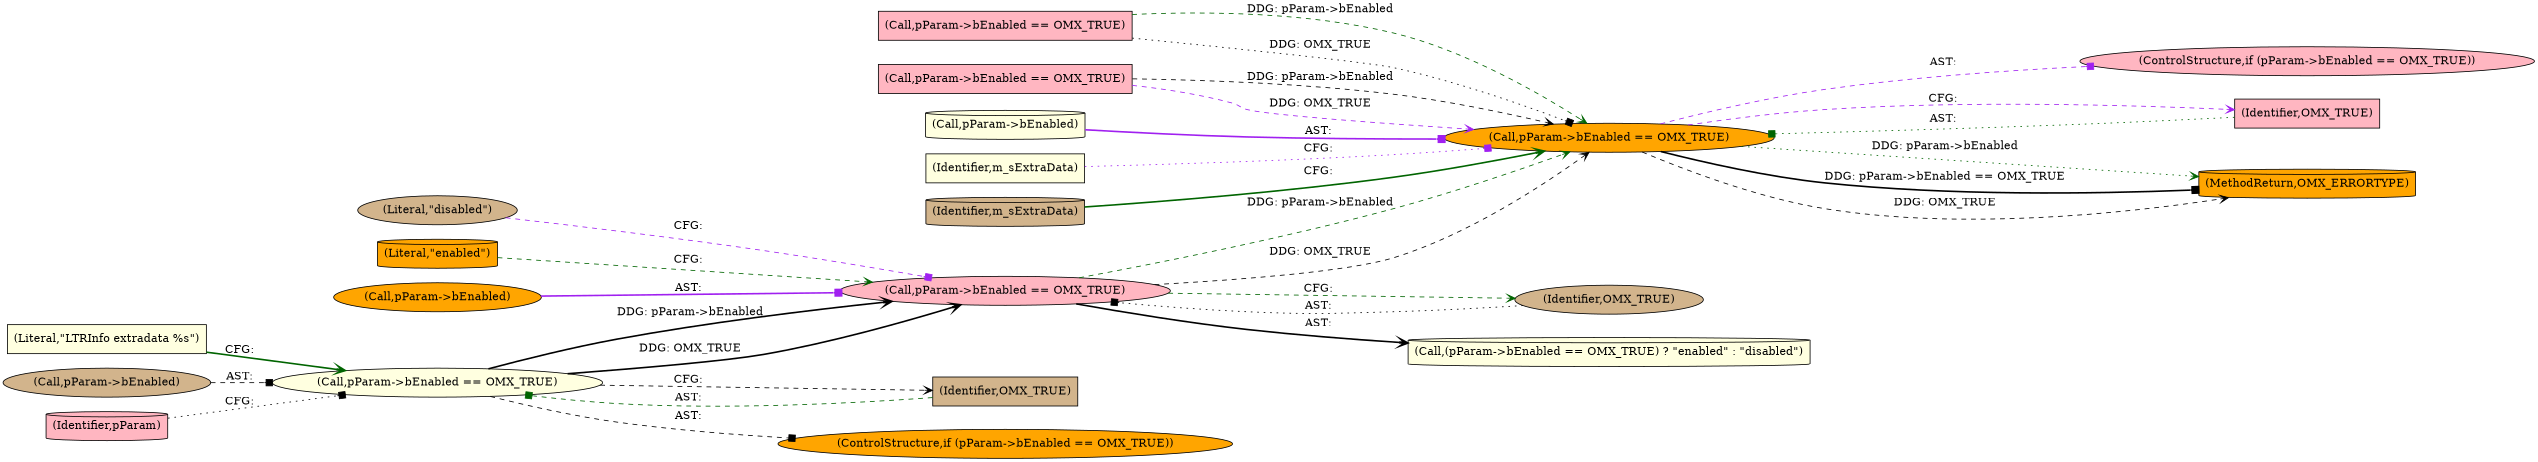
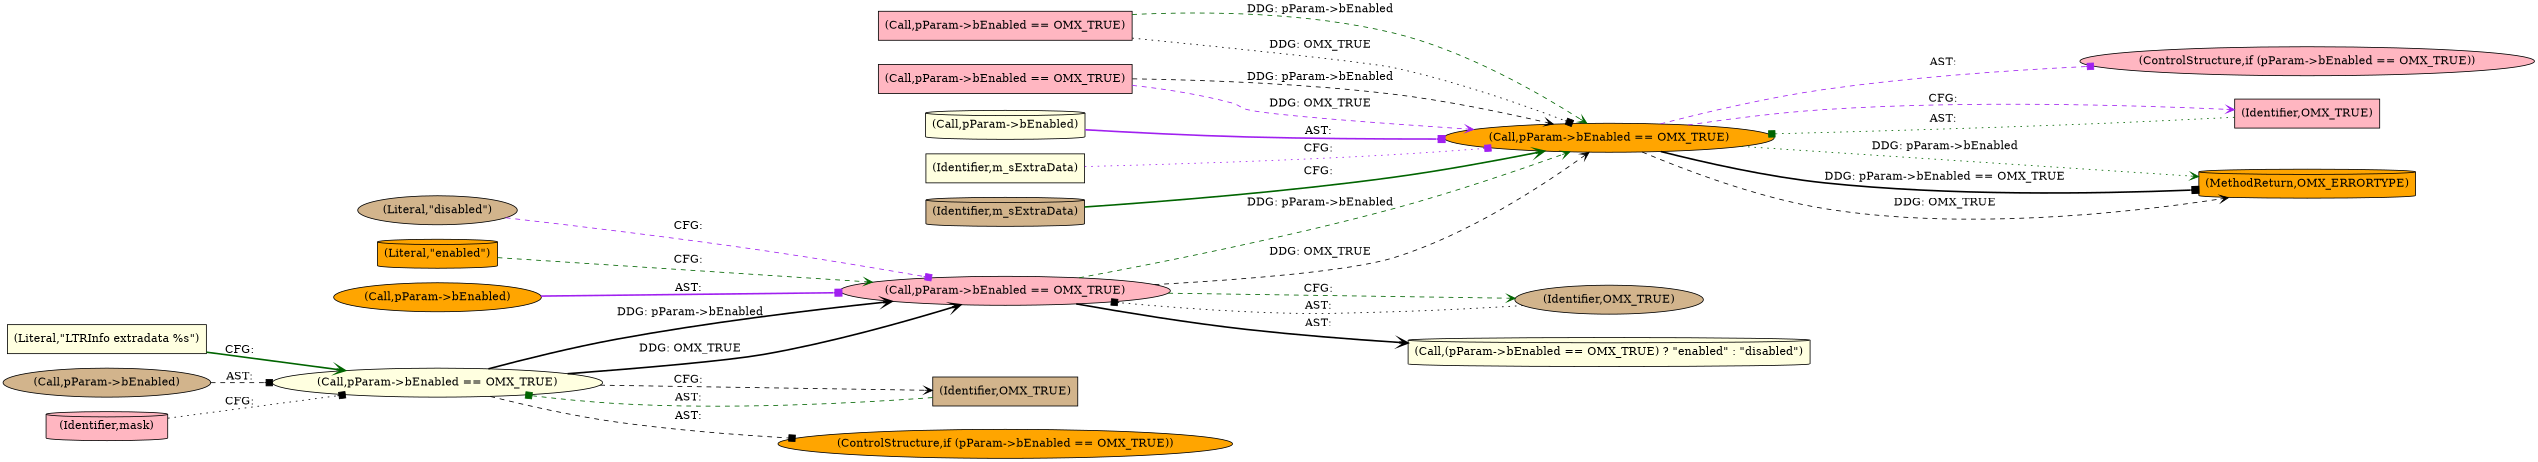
node "(Identifier,pParam)": label "(Identifier,pParam)" -> "(Identifier,mask)"
